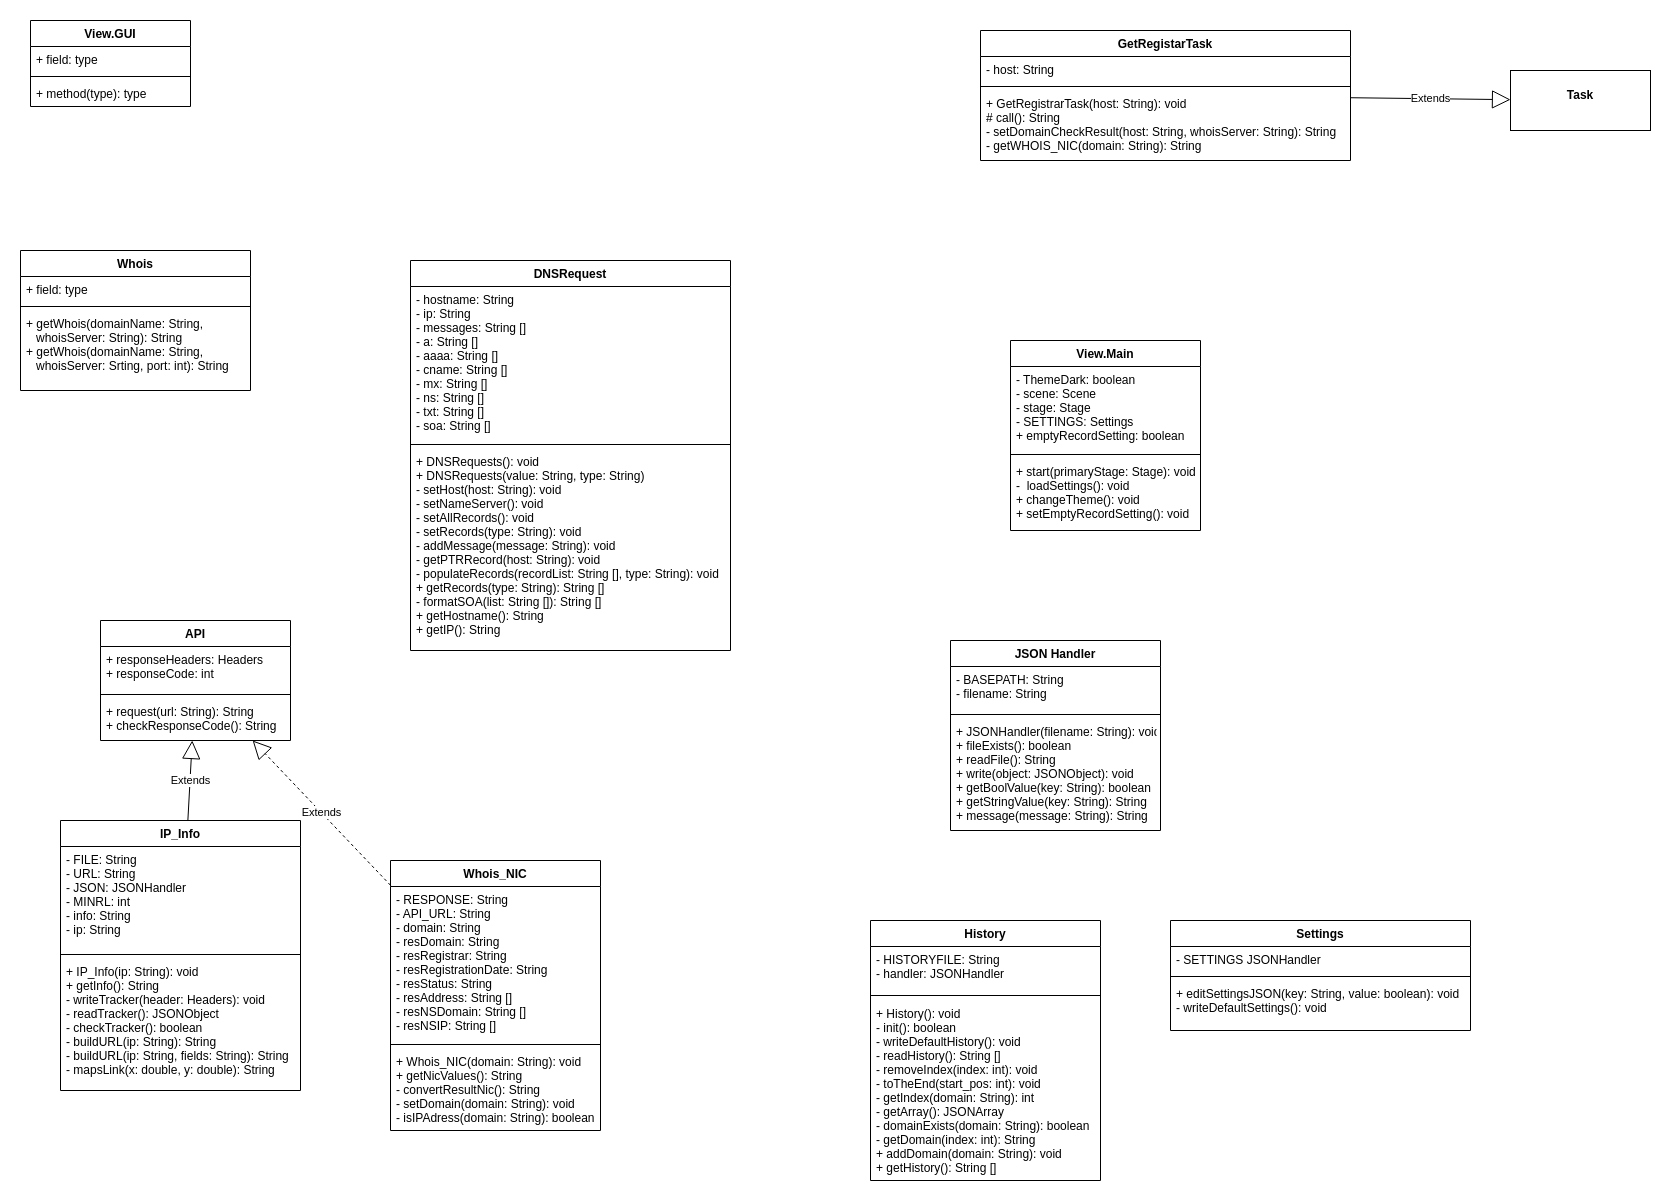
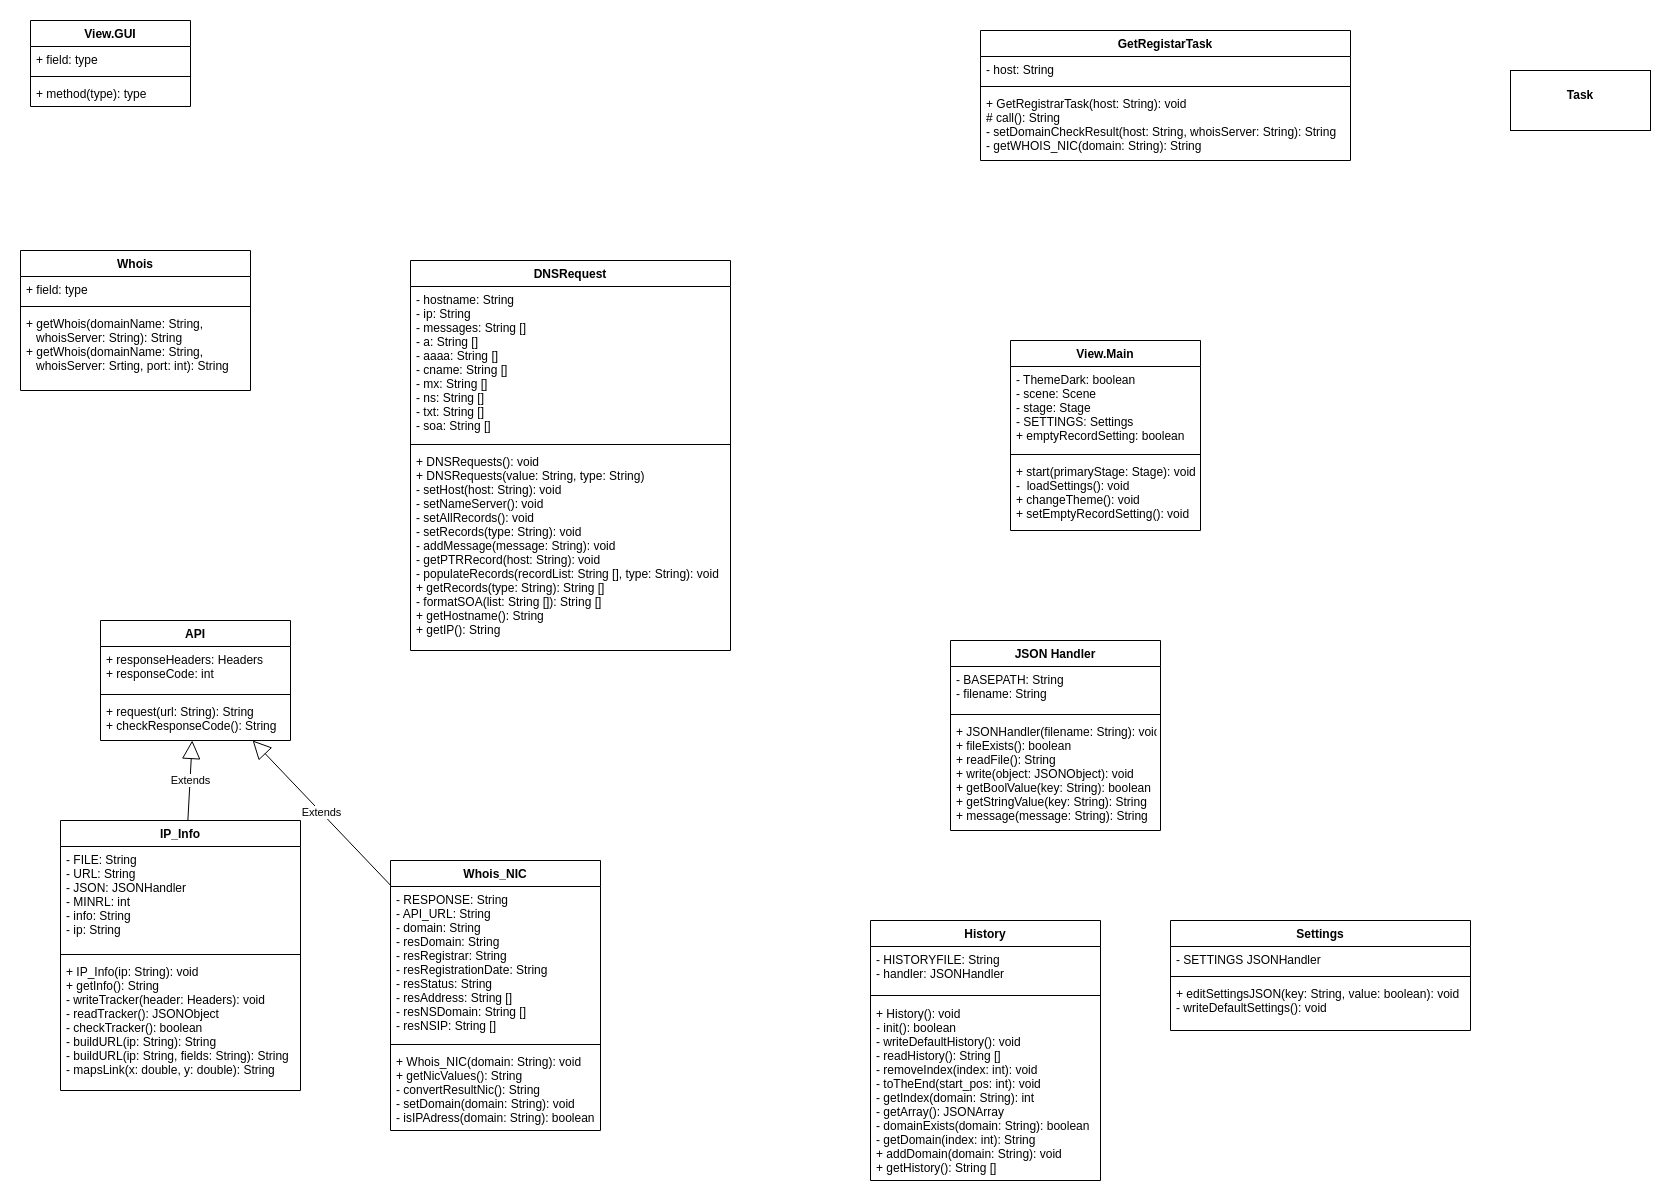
edge "GetRegistarTask" -> "Task": removed, label "Extends"
edge "Whois_NIC" -> "API": style dashed -> solid
